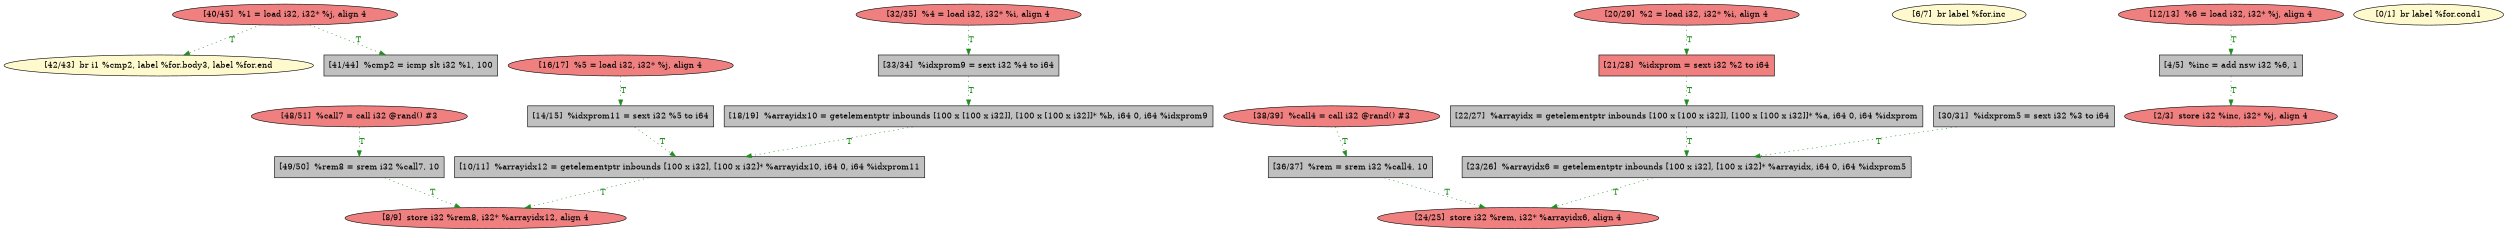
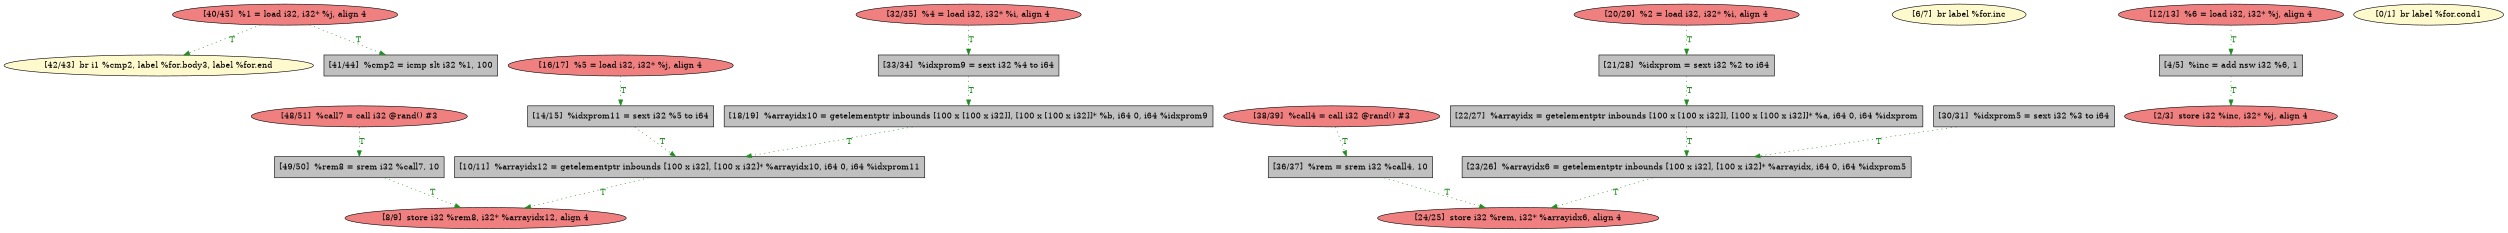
node "[21/28]  %idxprom = sext i32 %2 to i64": fillcolor lightcoral -> grey
